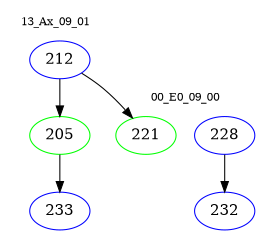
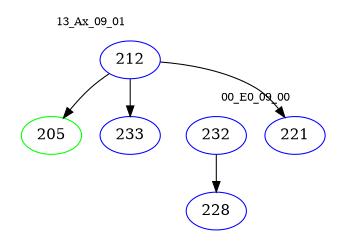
node "221": color green -> blue
edge "205" -> "233": now "212" -> "233"
edge "228" -> "232": reversed
